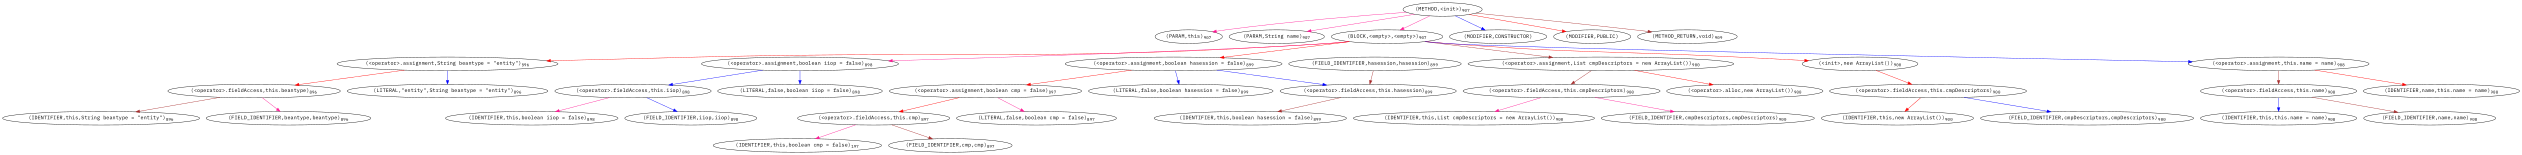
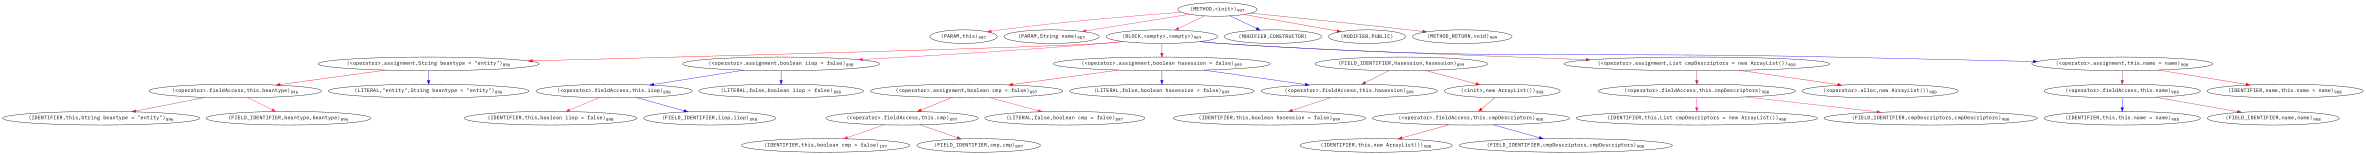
edge "(BLOCK,<empty>,<empty>)" -> "(<init>,new ArrayList())": now "(FIELD_IDENTIFIER,hasession,hasession)" -> "(<init>,new ArrayList())"
